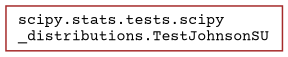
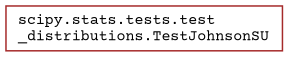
node "scipy.stats.tests.scipy _distributions.TestJohnsonSU": label "scipy.stats.tests.scipy _distributions.TestJohnsonSU" -> "scipy.stats.tests.test _distributions.TestJohnsonSU"
